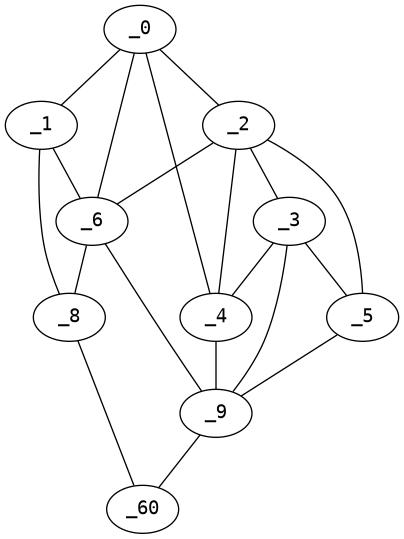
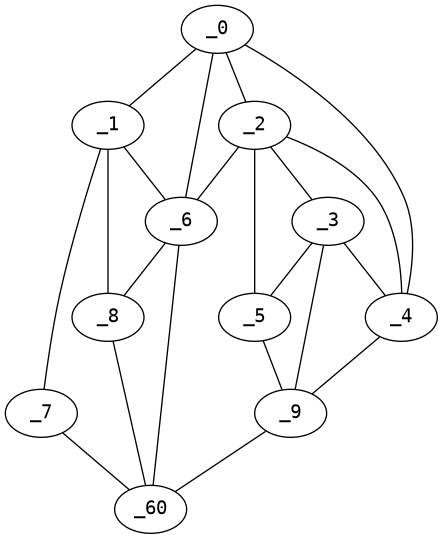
edge "_6" -- "_9": now "_6" -- "_60"
node "_7": added
